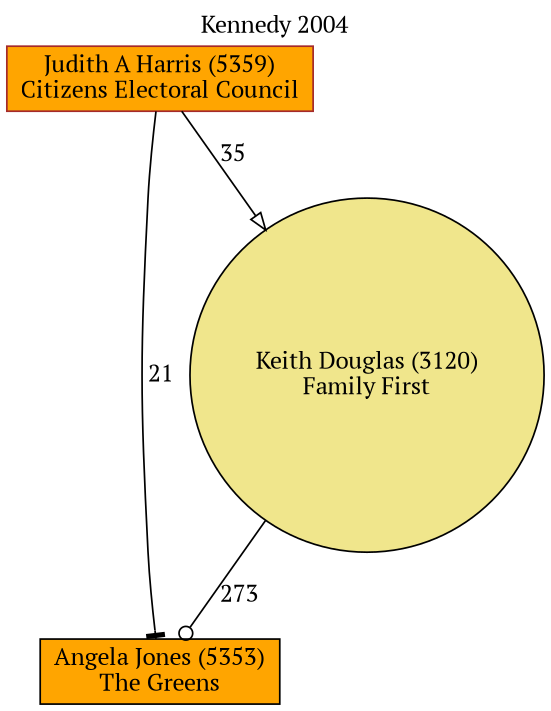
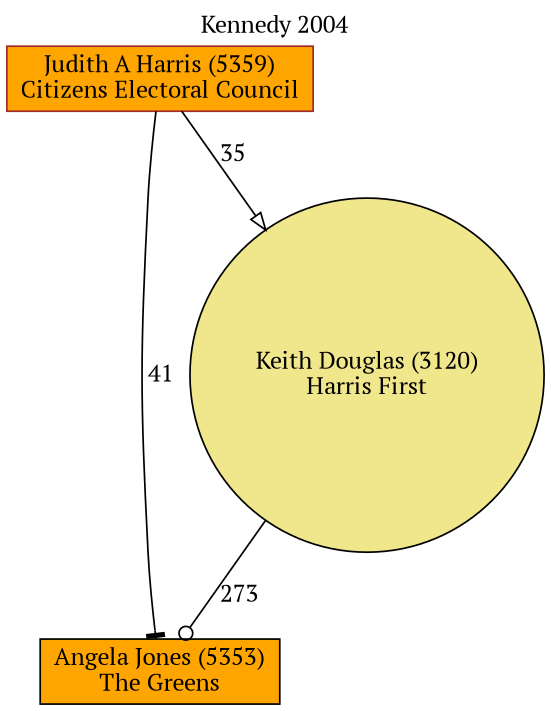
edge "Judith A Harris (5359) Citizens Electoral Council" -> "Angela Jones (5353) The Greens": label "21" -> "41"
node "Keith Douglas (3120) Family First": label "Keith Douglas (3120) Family First" -> "Keith Douglas (3120) Harris First"
